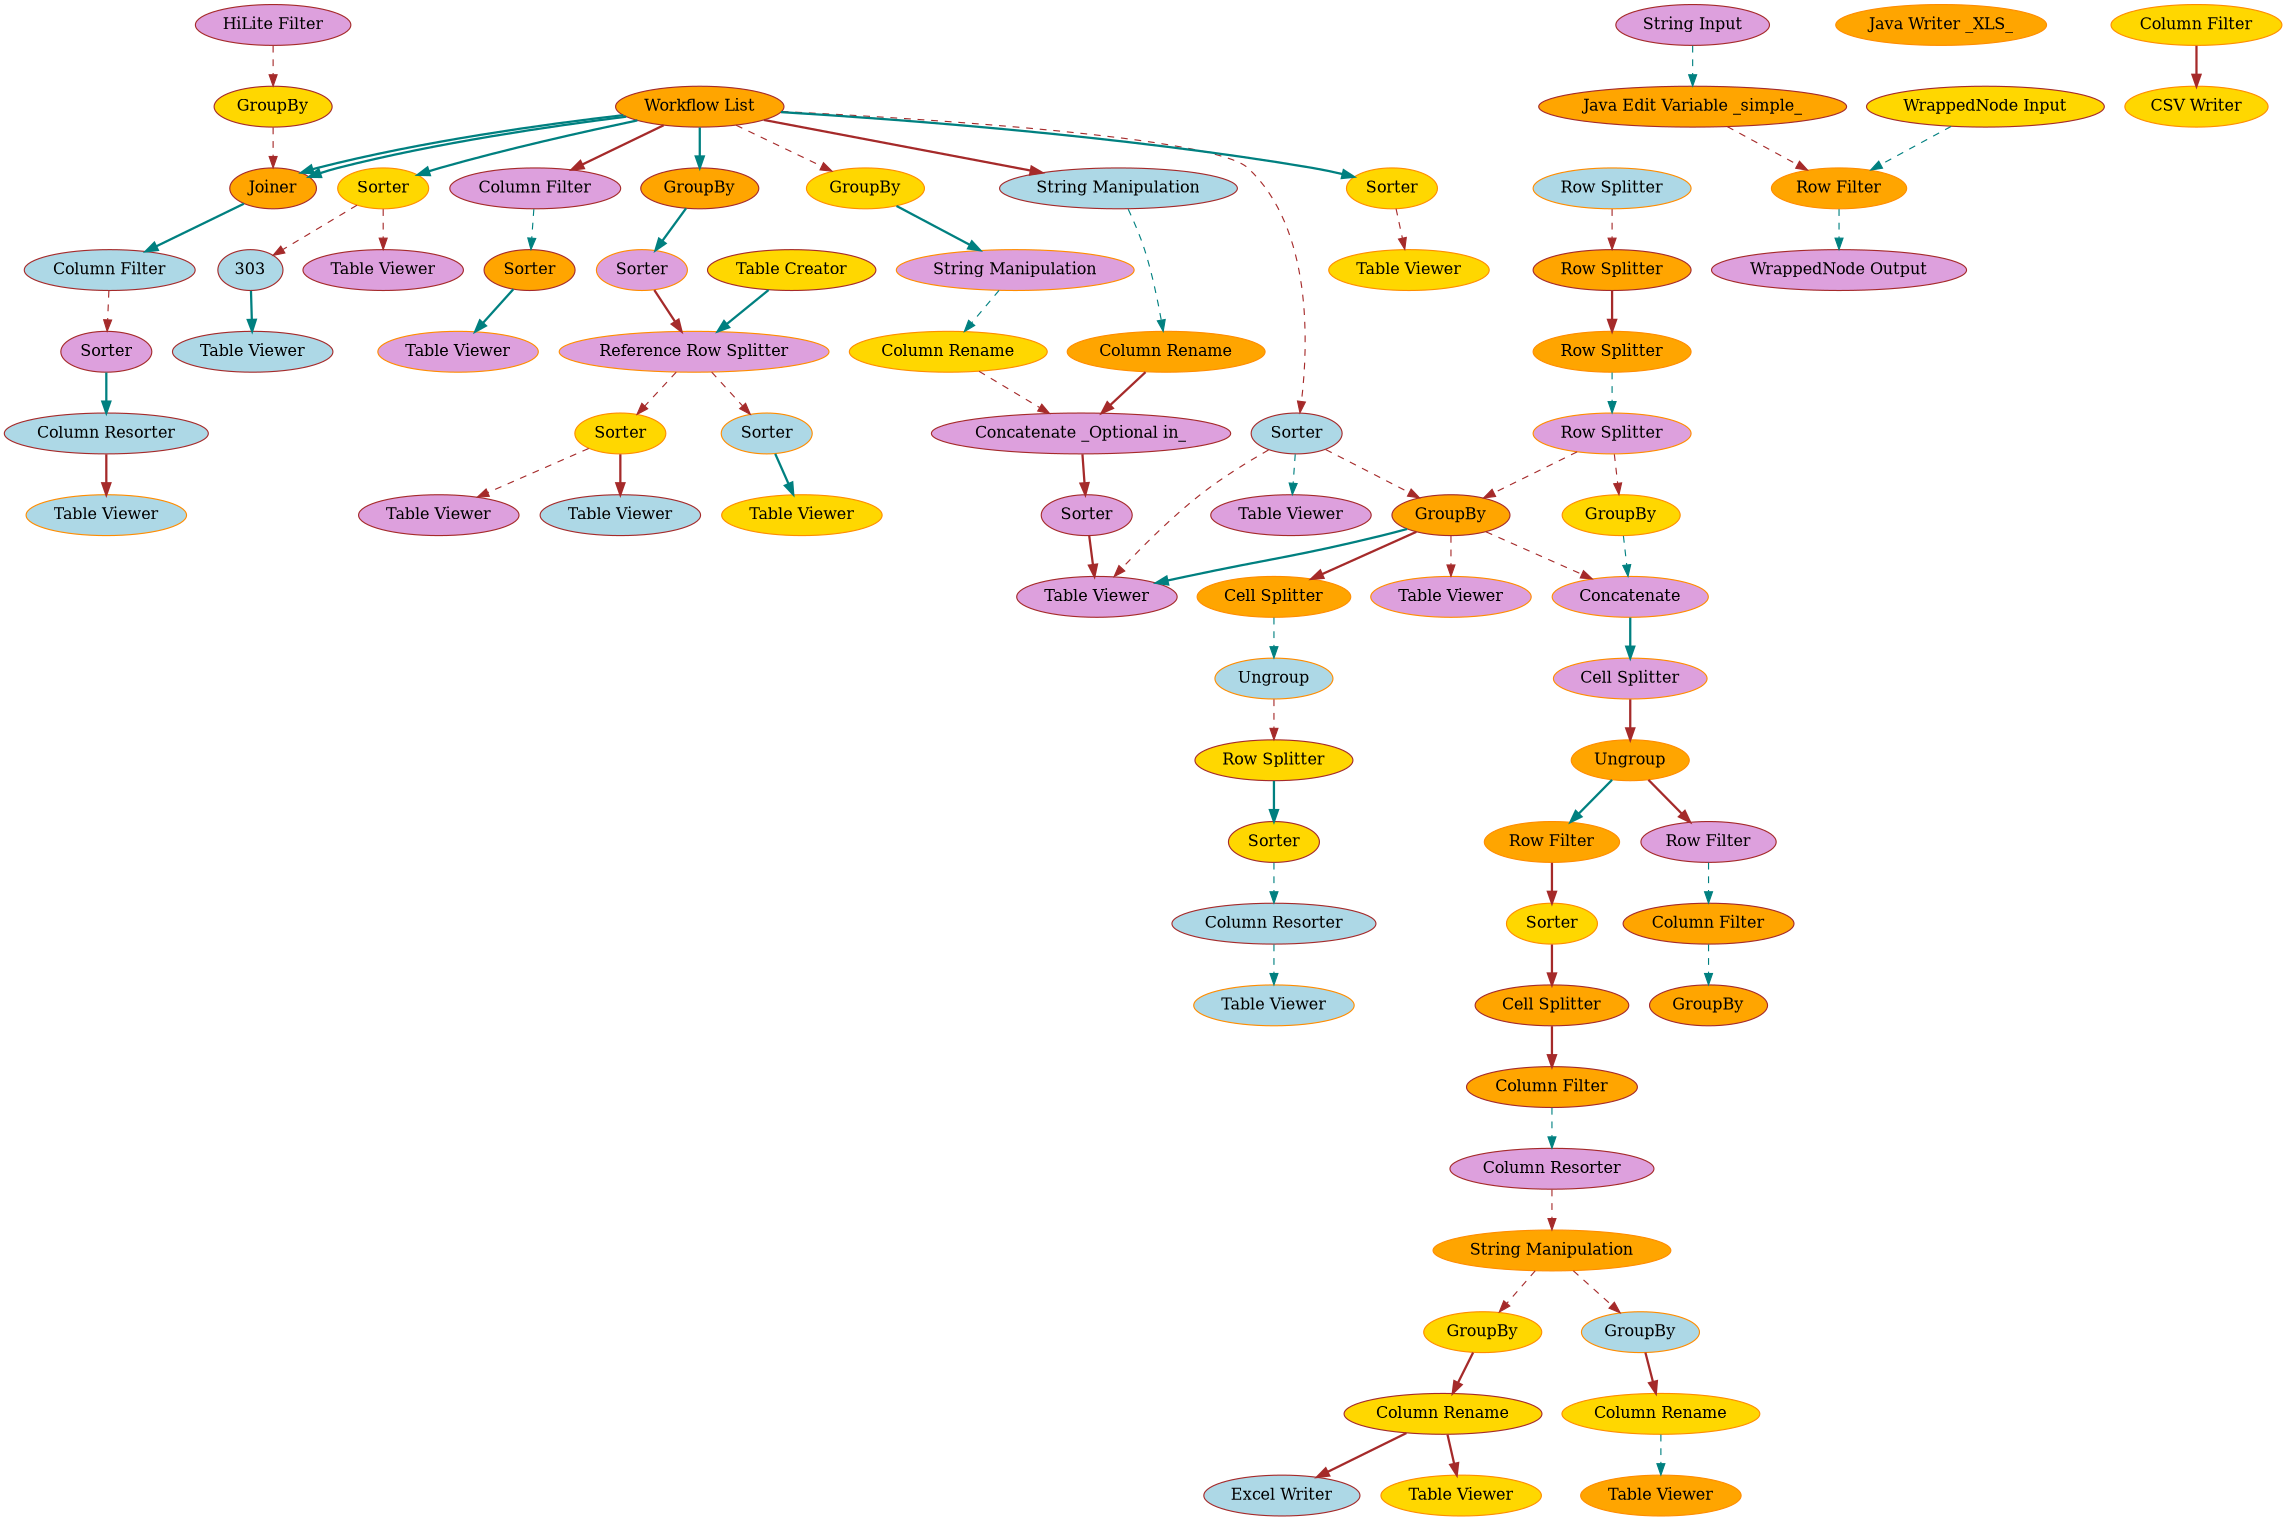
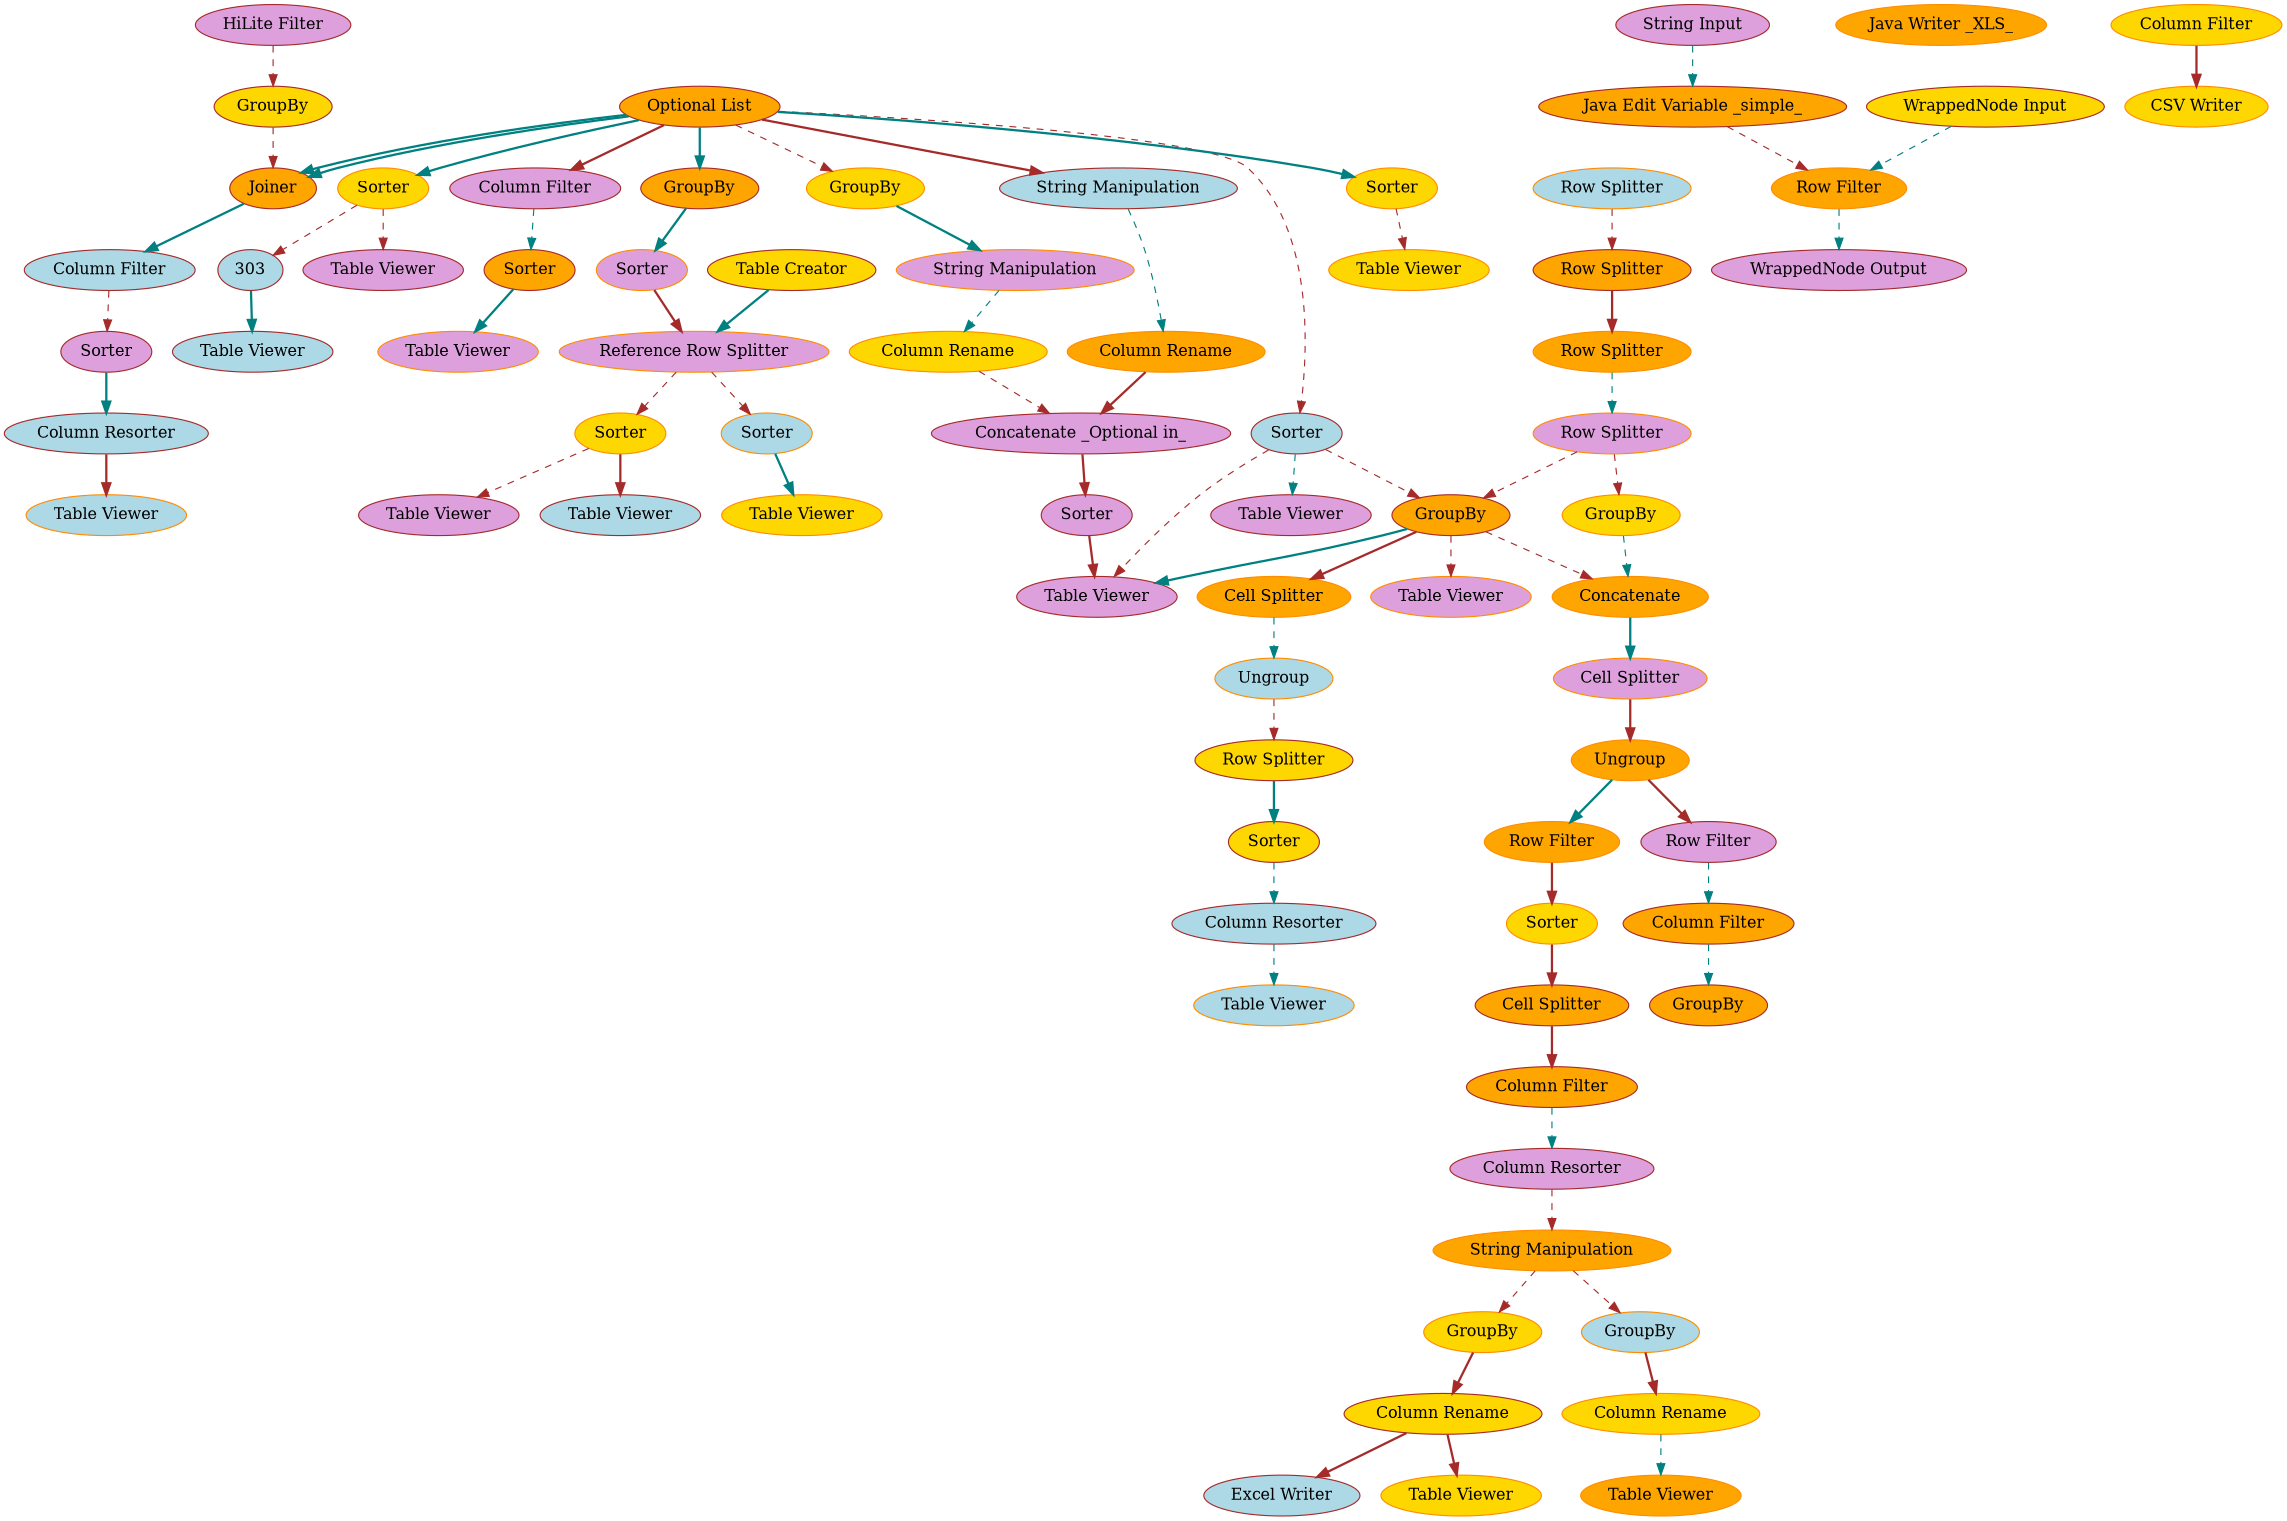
node "Workflow List": label "Workflow List" -> "Optional List"
node "Concatenate": fillcolor plum -> orange
